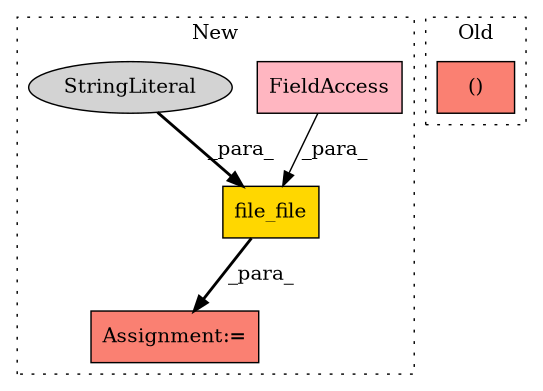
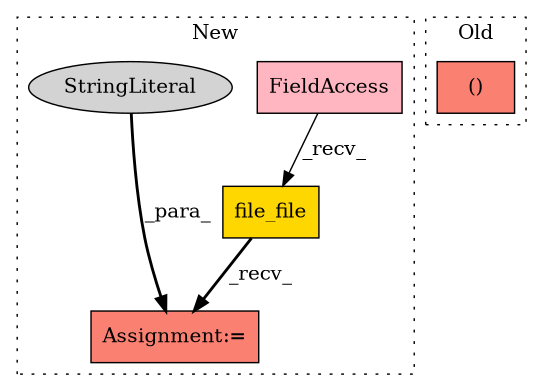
edge "StringLiteral" -> "file_file": now "StringLiteral" -> "Assignment:="
edge "FieldAccess" -> "file_file": label "_para_" -> "_recv_"
edge "file_file" -> "Assignment:=": label "_para_" -> "_recv_"
